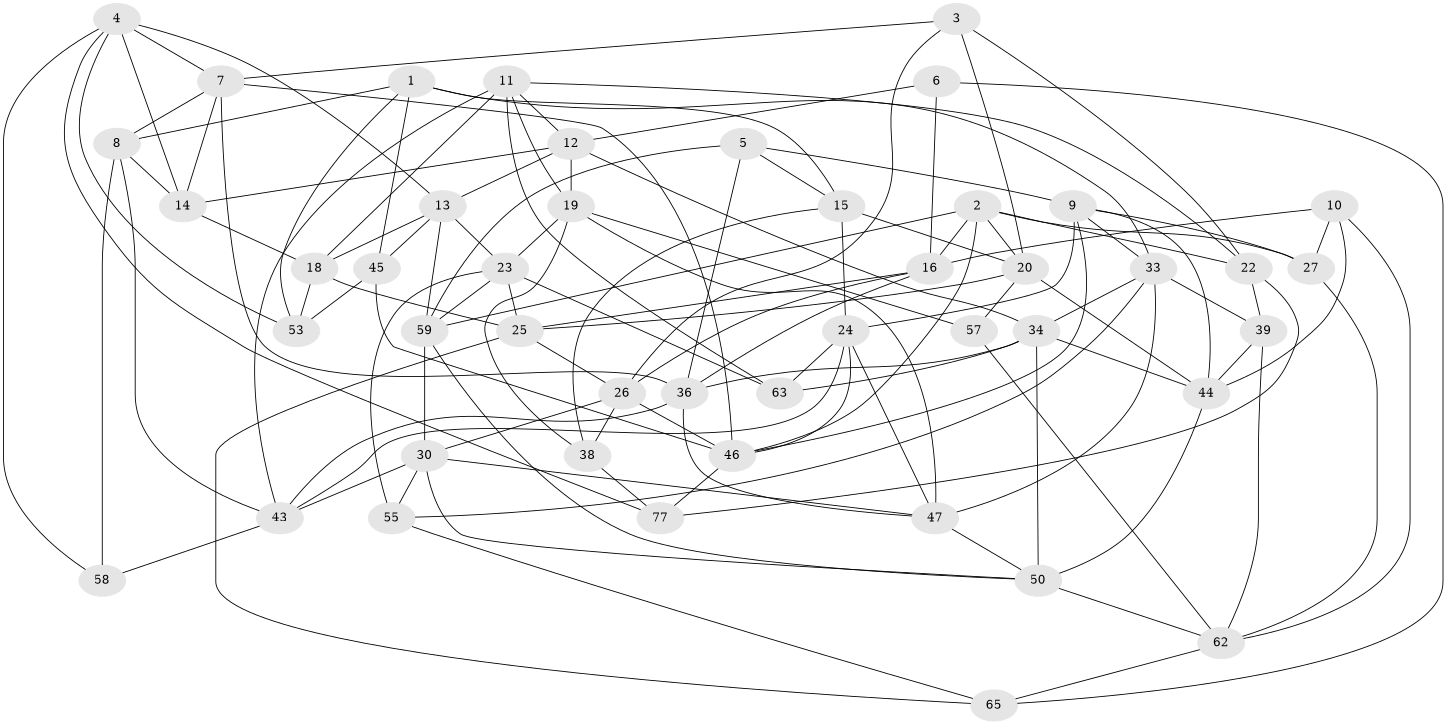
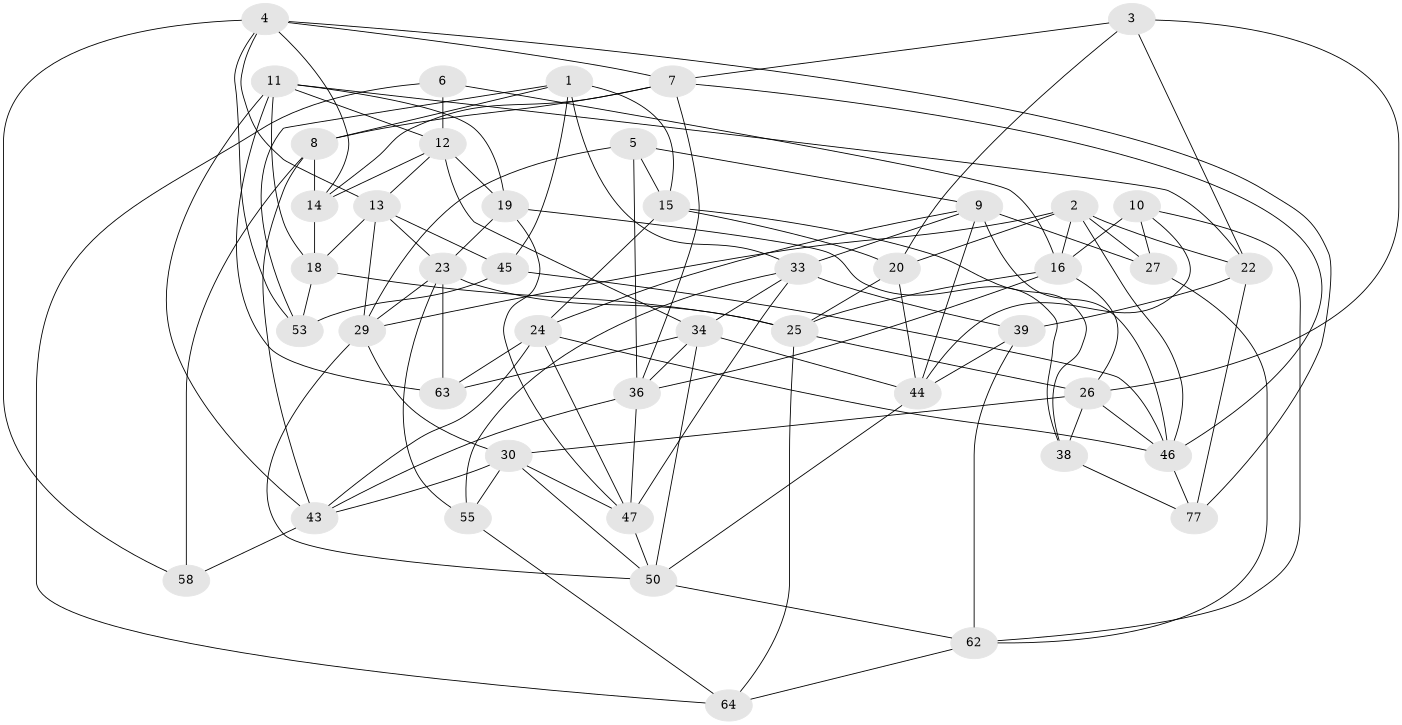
node "59": label "59" -> "29"
node "57": removed
node "65": label "65" -> "64"
